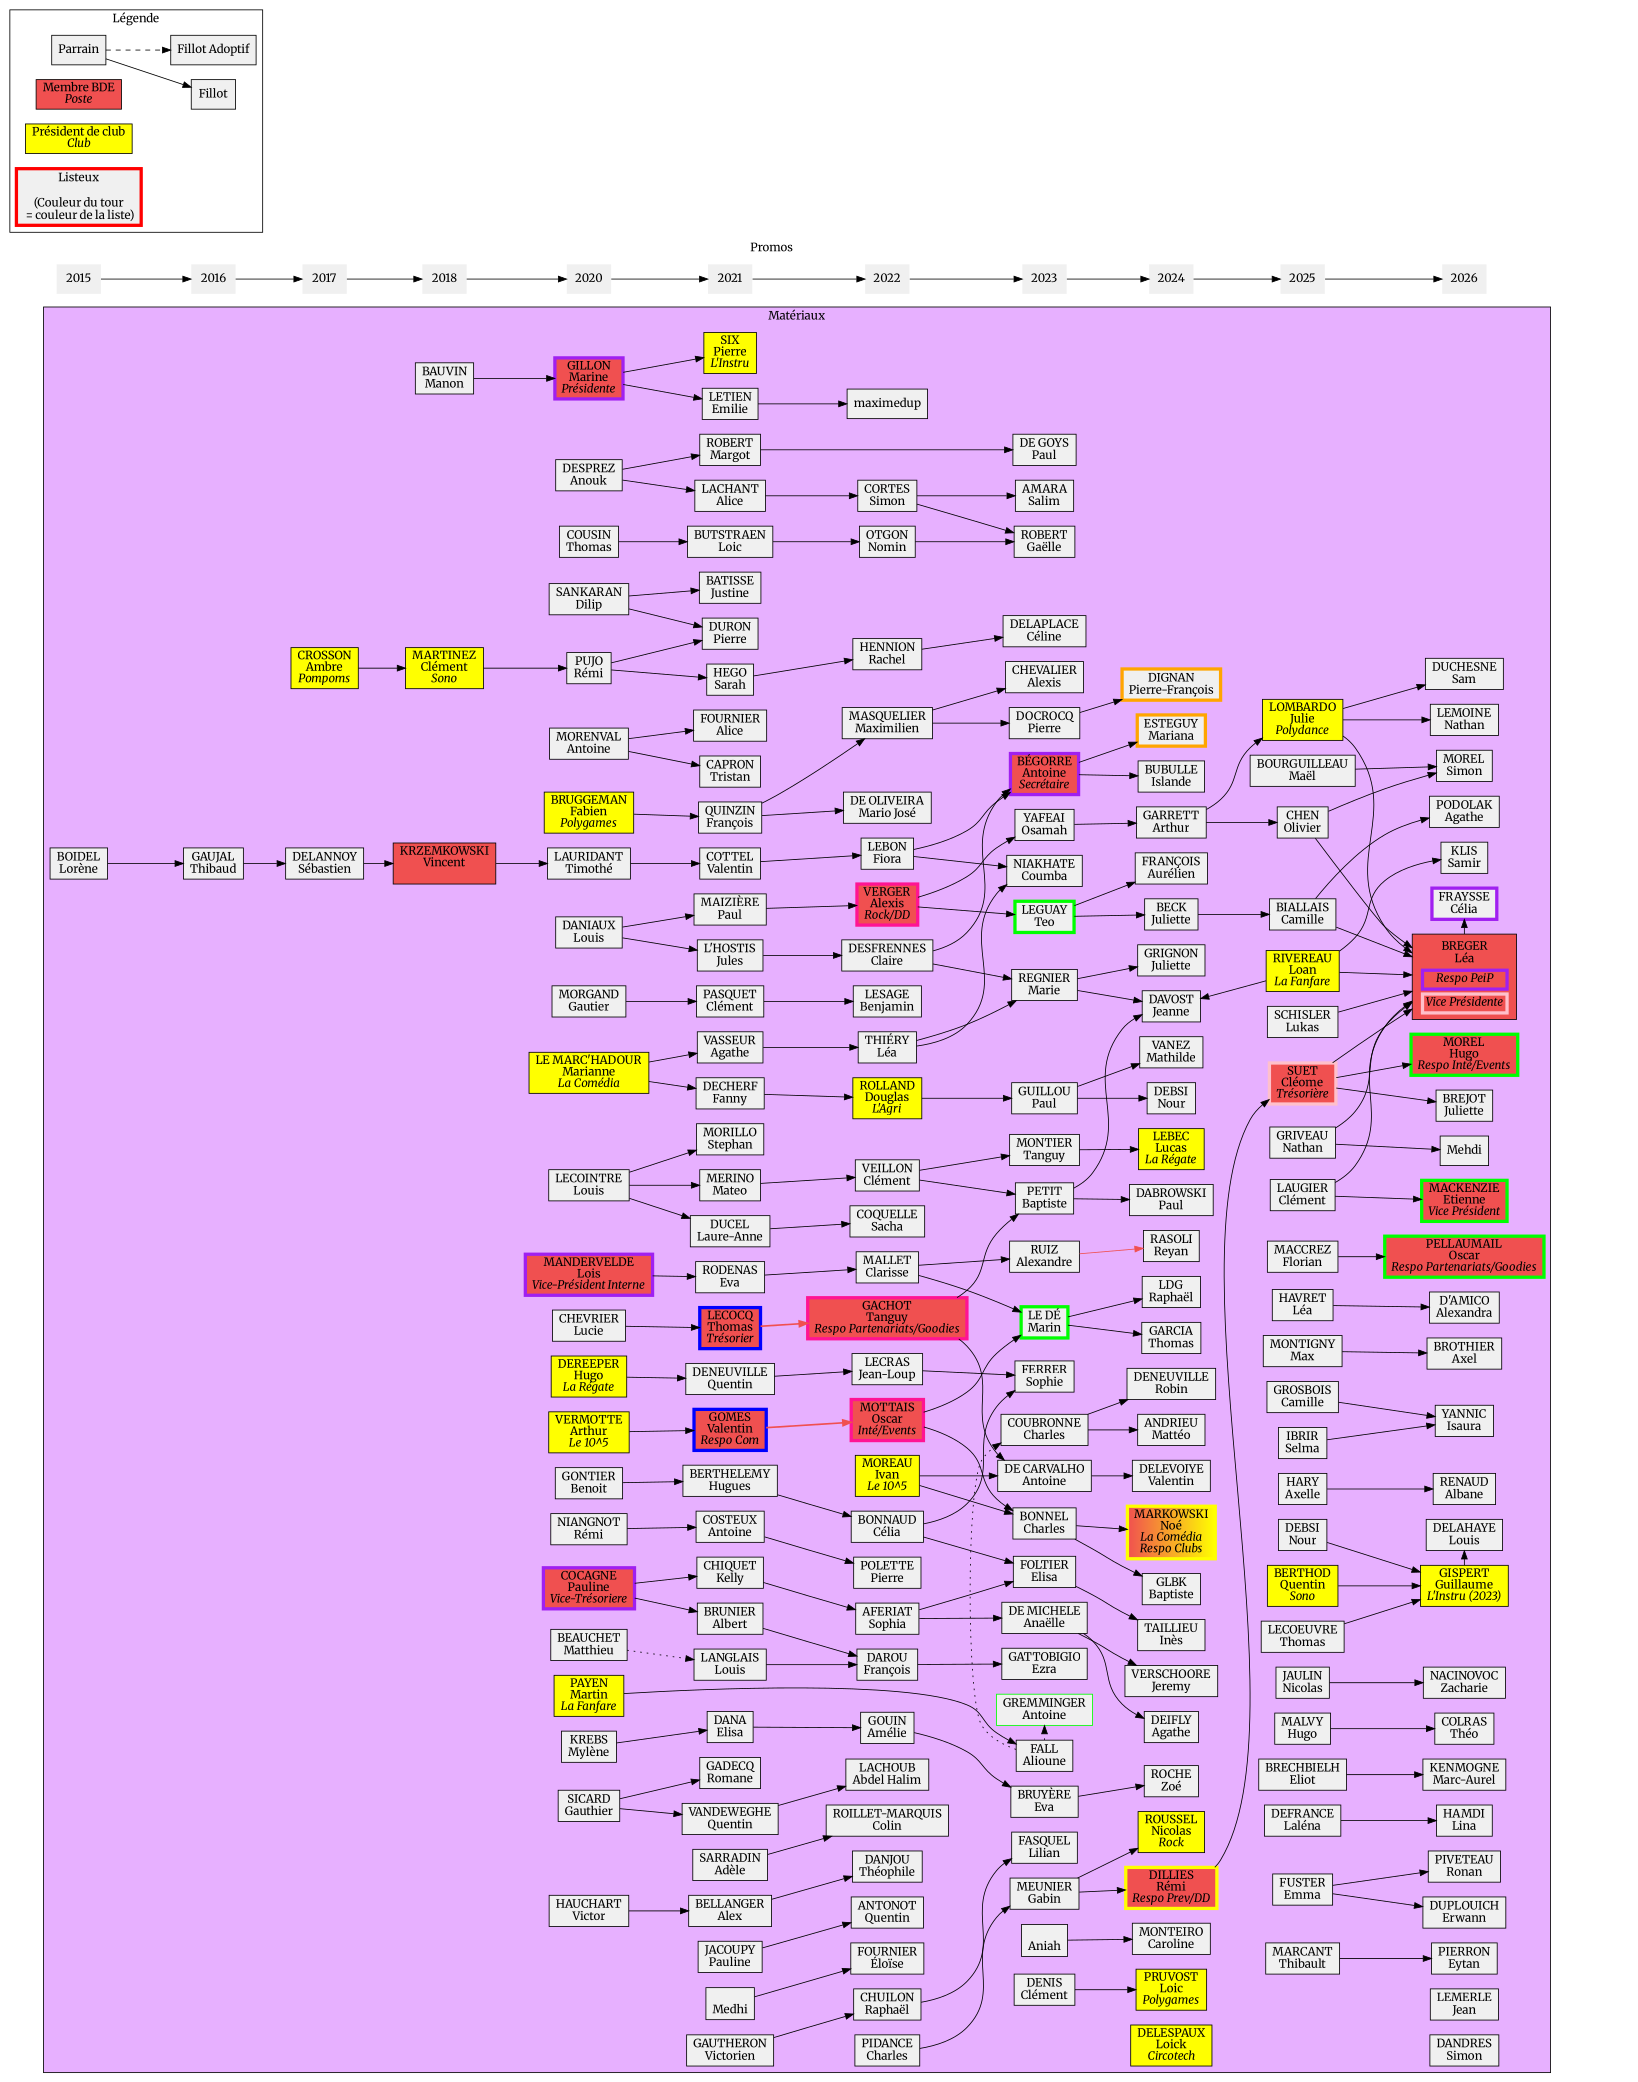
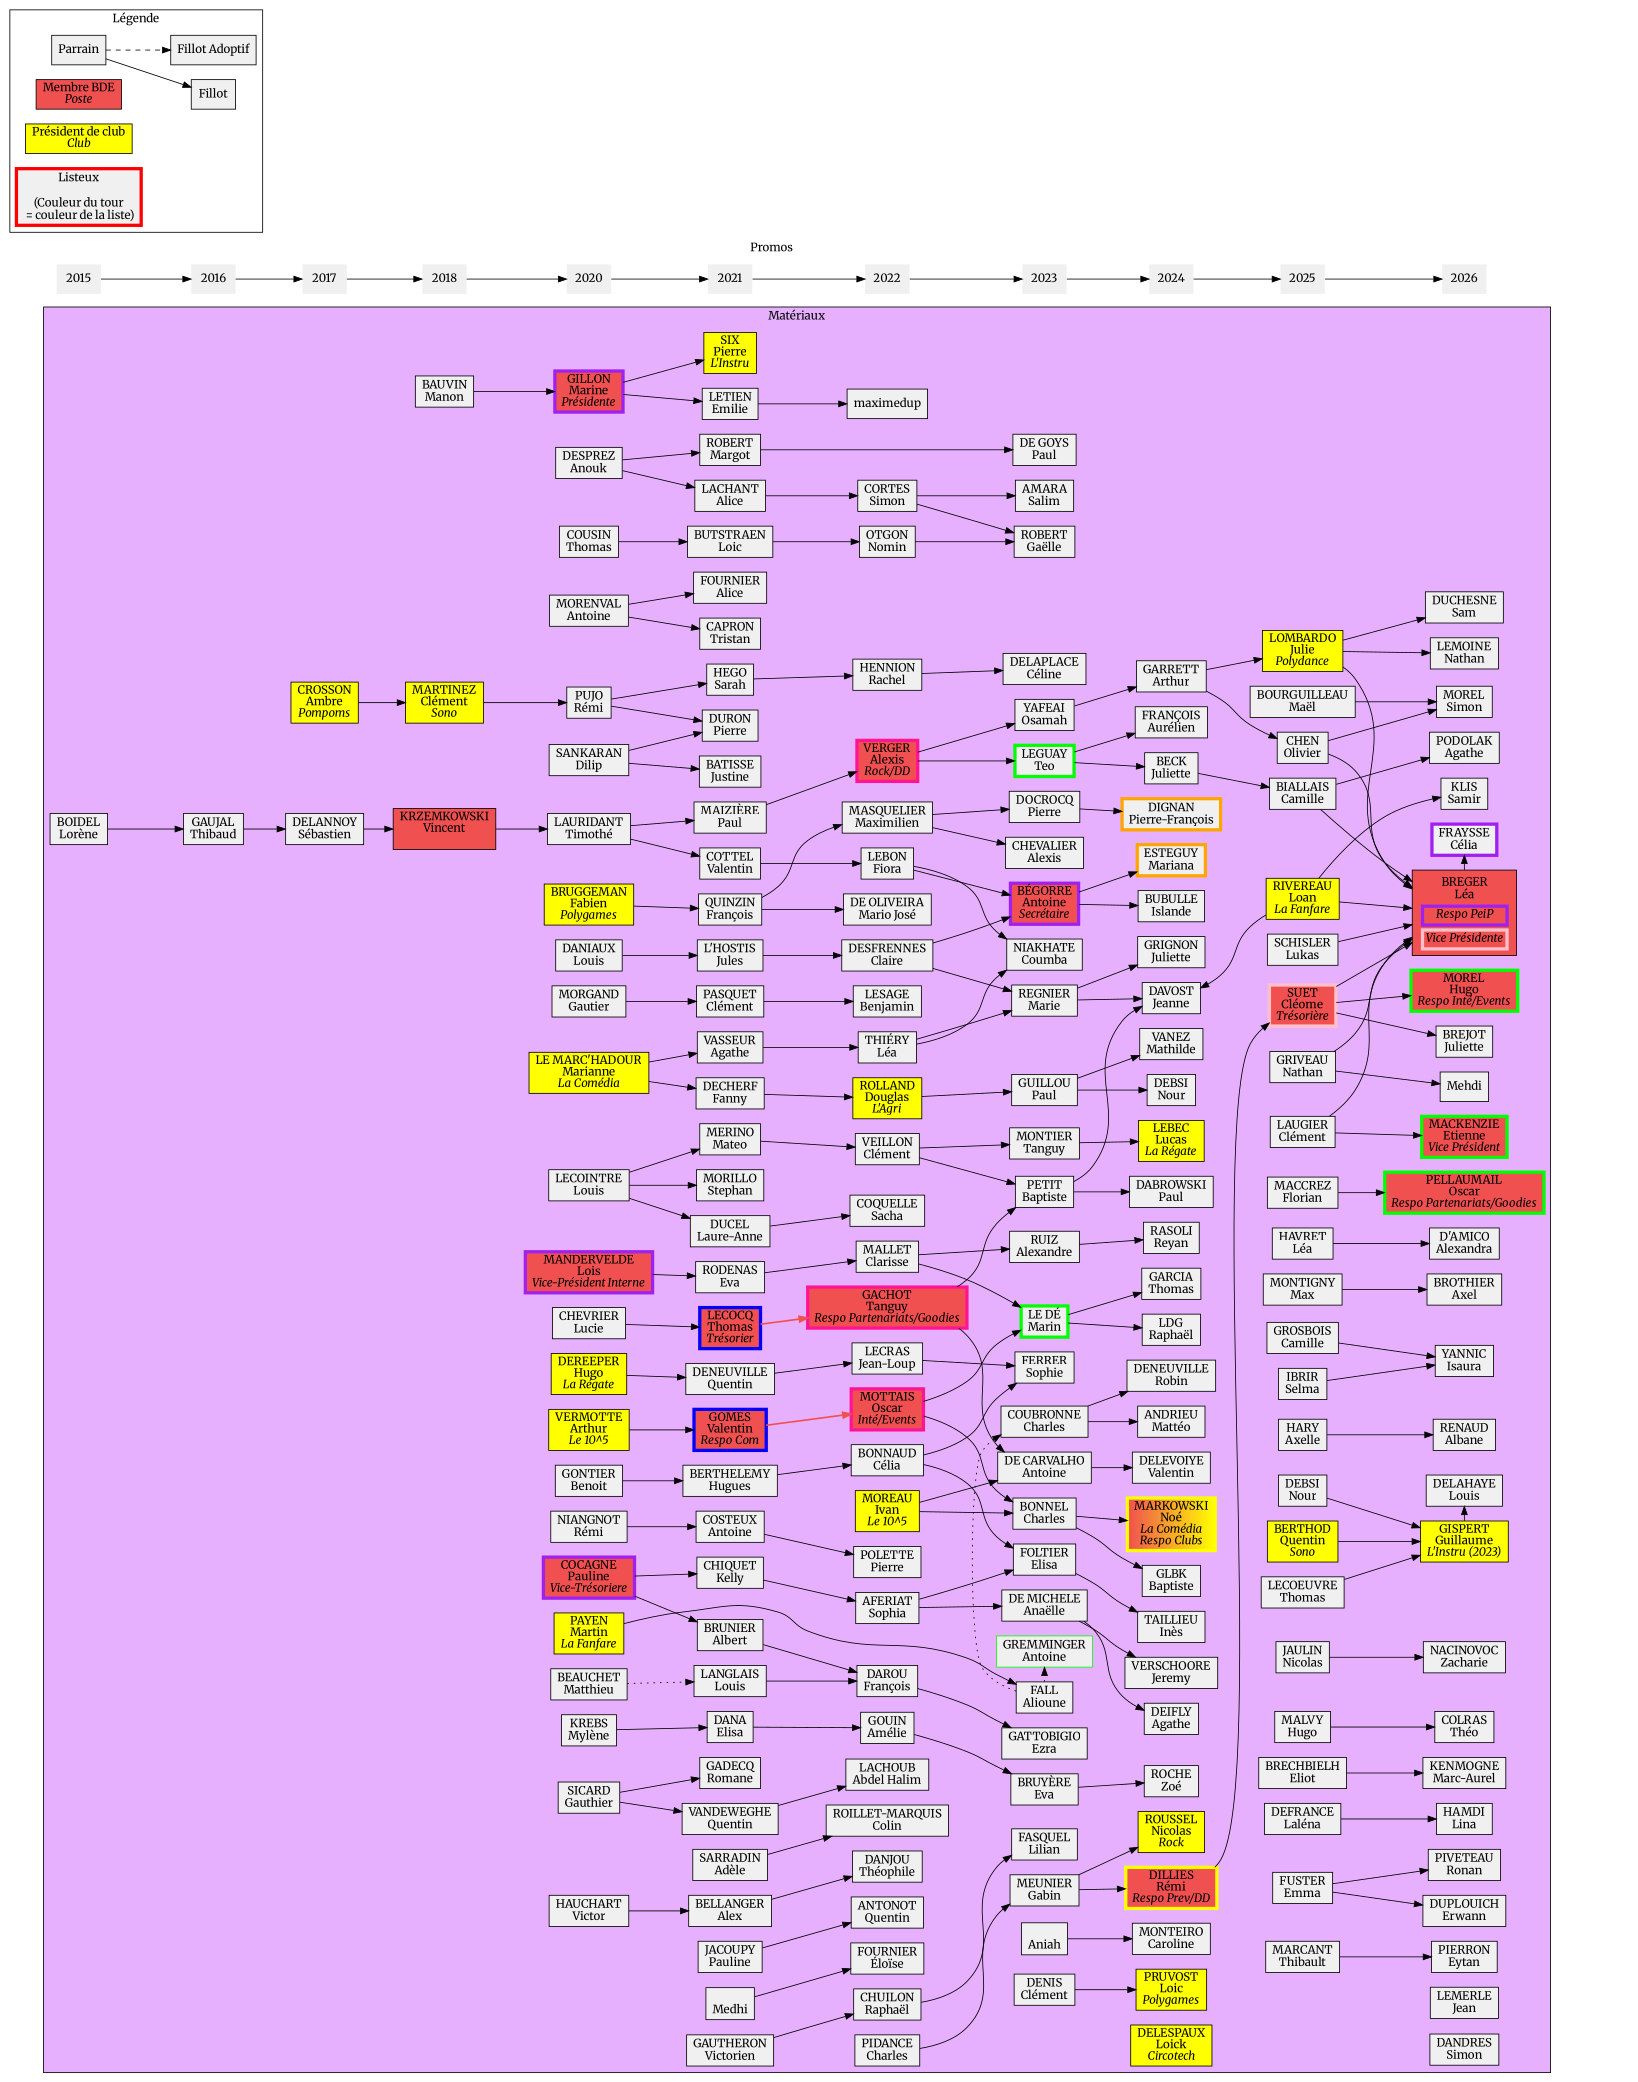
edge "DANIAUX Louis" -> "MAIZIÈRE Paul": now "LAURIDANT Timothé" -> "MAIZIÈRE Paul"
edge "RUIZ Alexandre" -> "RASOLI Reyan": color #f05050 -> black
